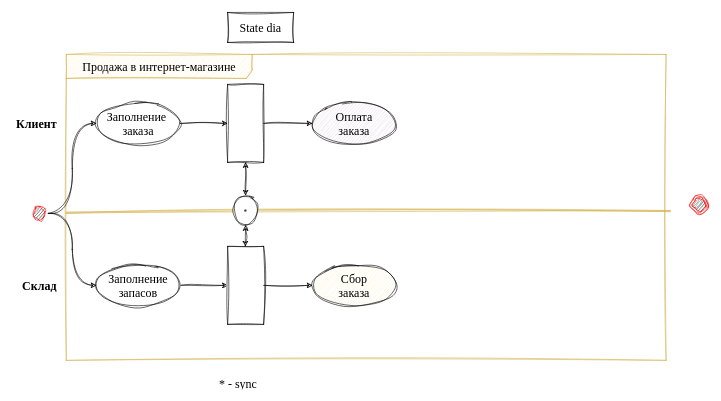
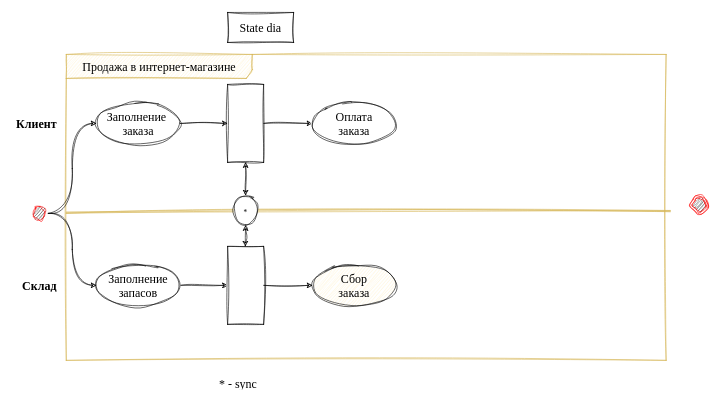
node "Оплата заказа": fillcolor #e1d5e7 -> #ffffff
